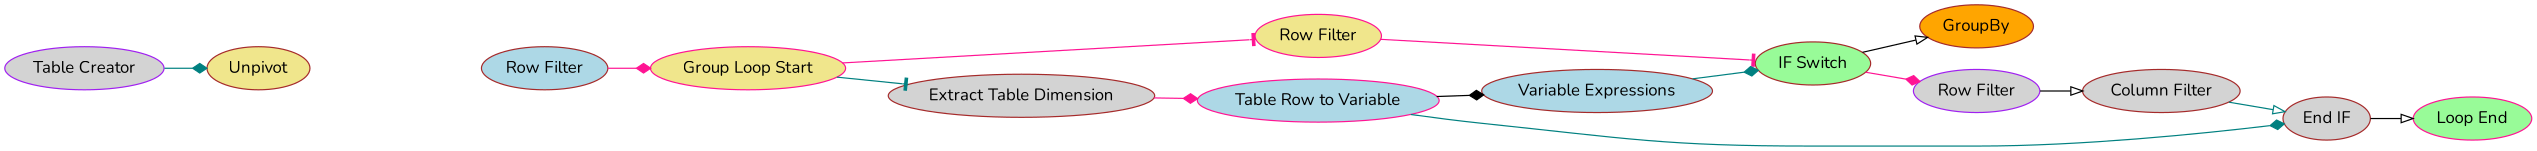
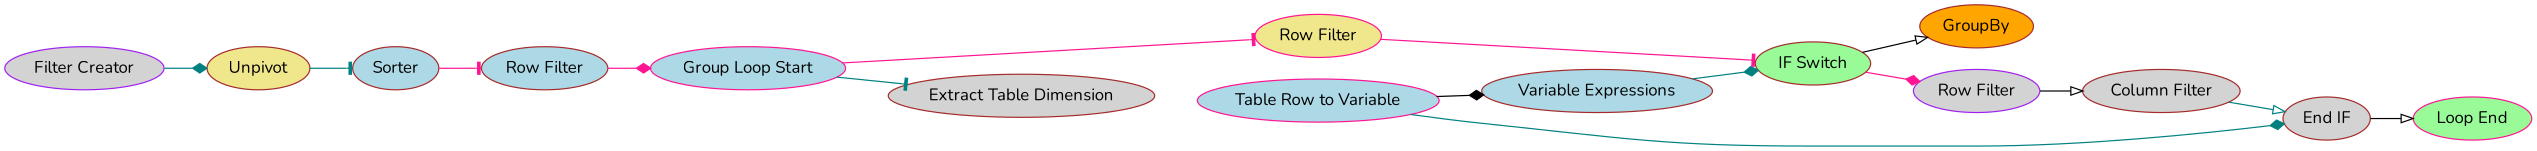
node "Table Creator": label "Table Creator" -> "Filter Creator"
node "Sorter": added
node "Group Loop Start": fillcolor khaki -> lightblue
edge "Extract Table Dimension" -> "Table Row to Variable": removed
